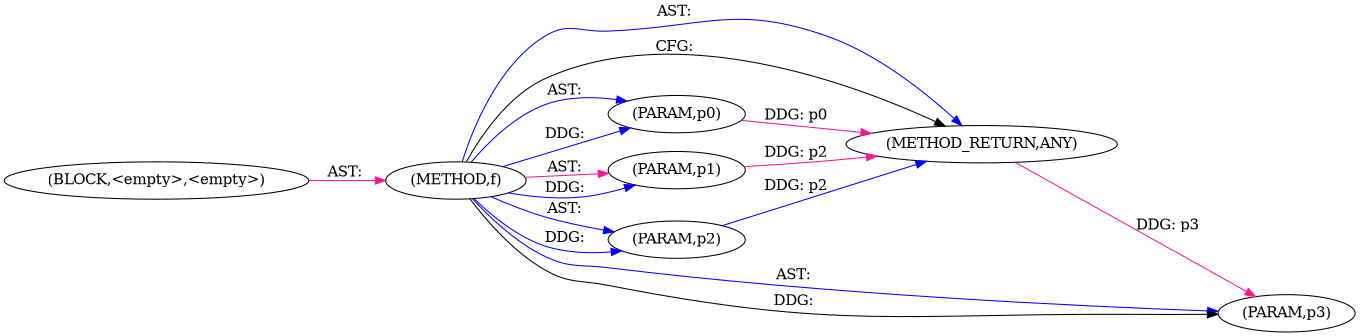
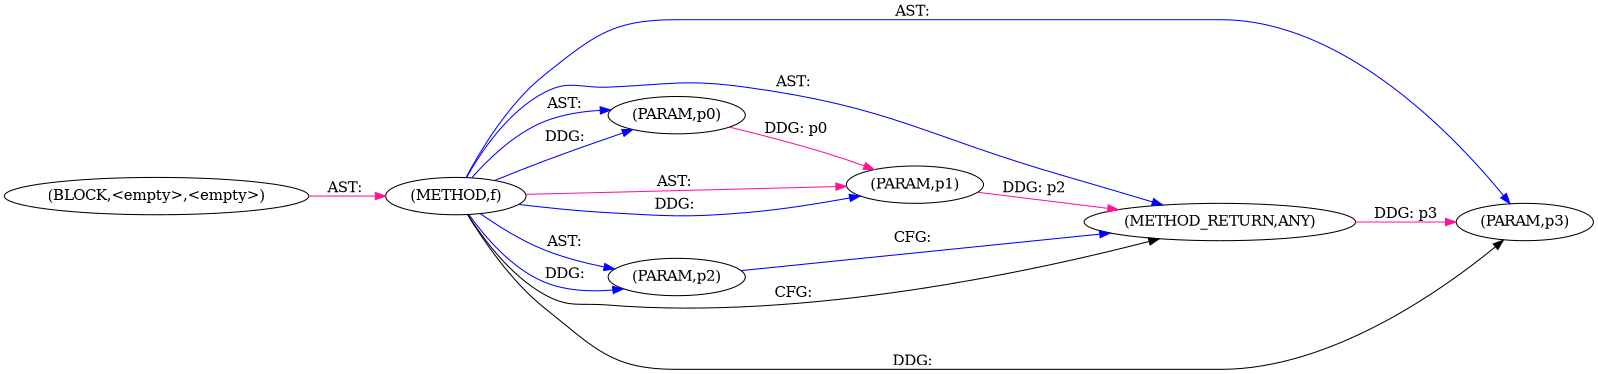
edge "(PARAM,p0)" -> "(METHOD_RETURN,ANY)": now "(PARAM,p0)" -> "(PARAM,p1)"
edge "(PARAM,p2)" -> "(METHOD_RETURN,ANY)": label "DDG: p2" -> "CFG: "
